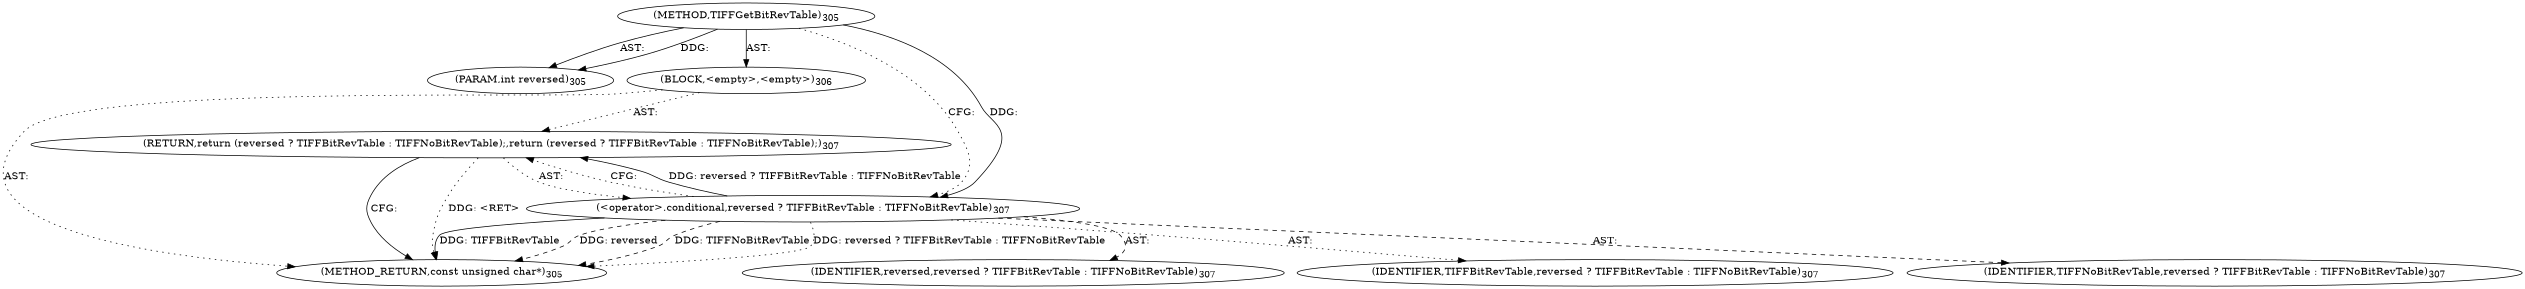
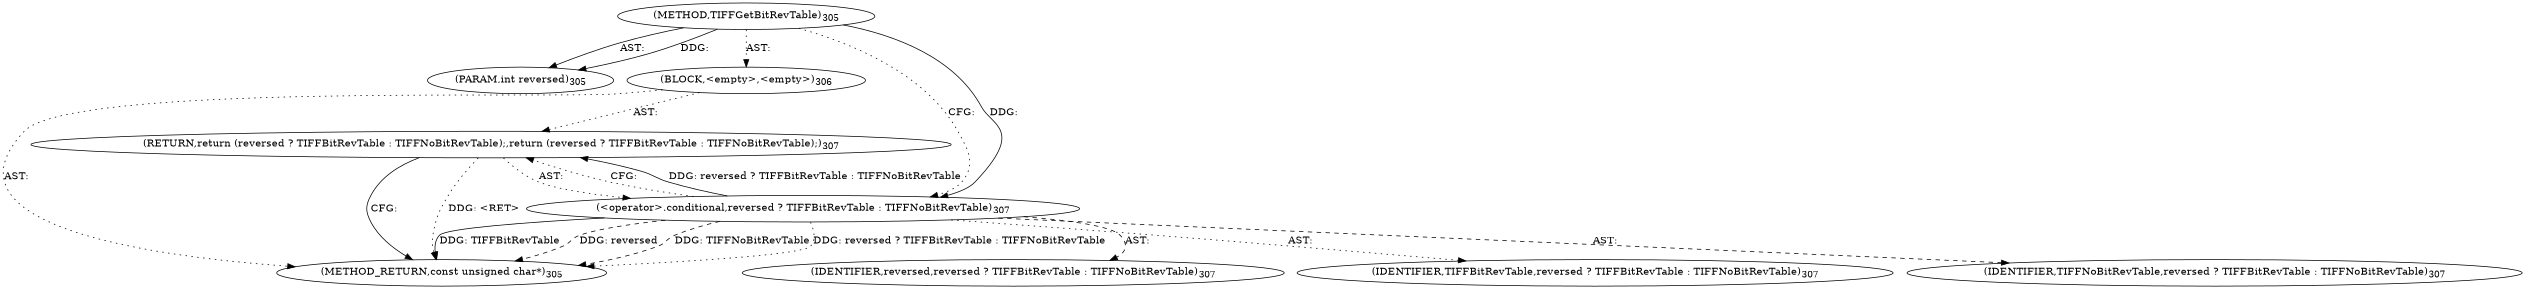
edge "(METHOD,TIFFGetBitRevTable)" -> "(BLOCK,<empty>,<empty>)": style solid -> dotted
